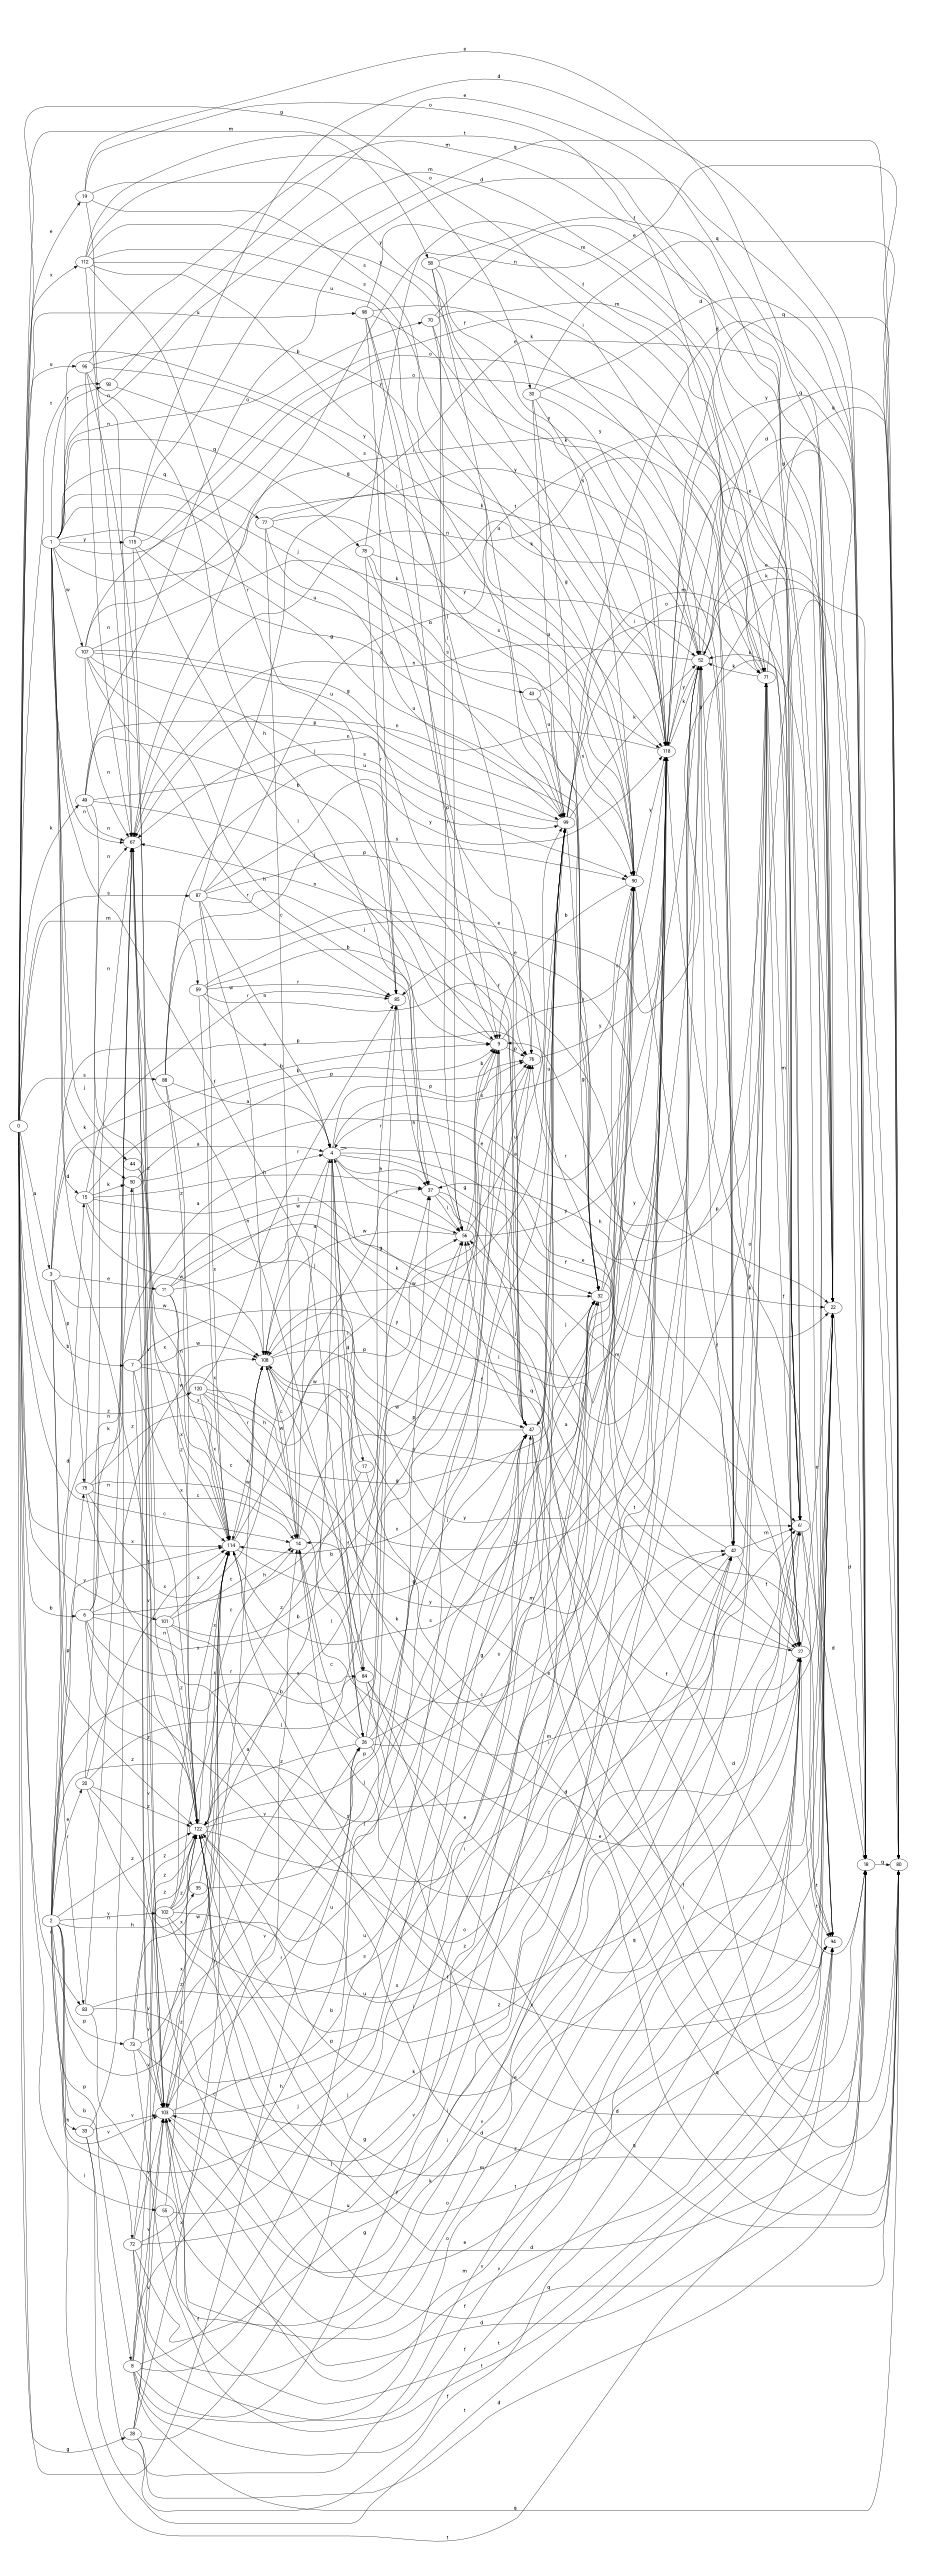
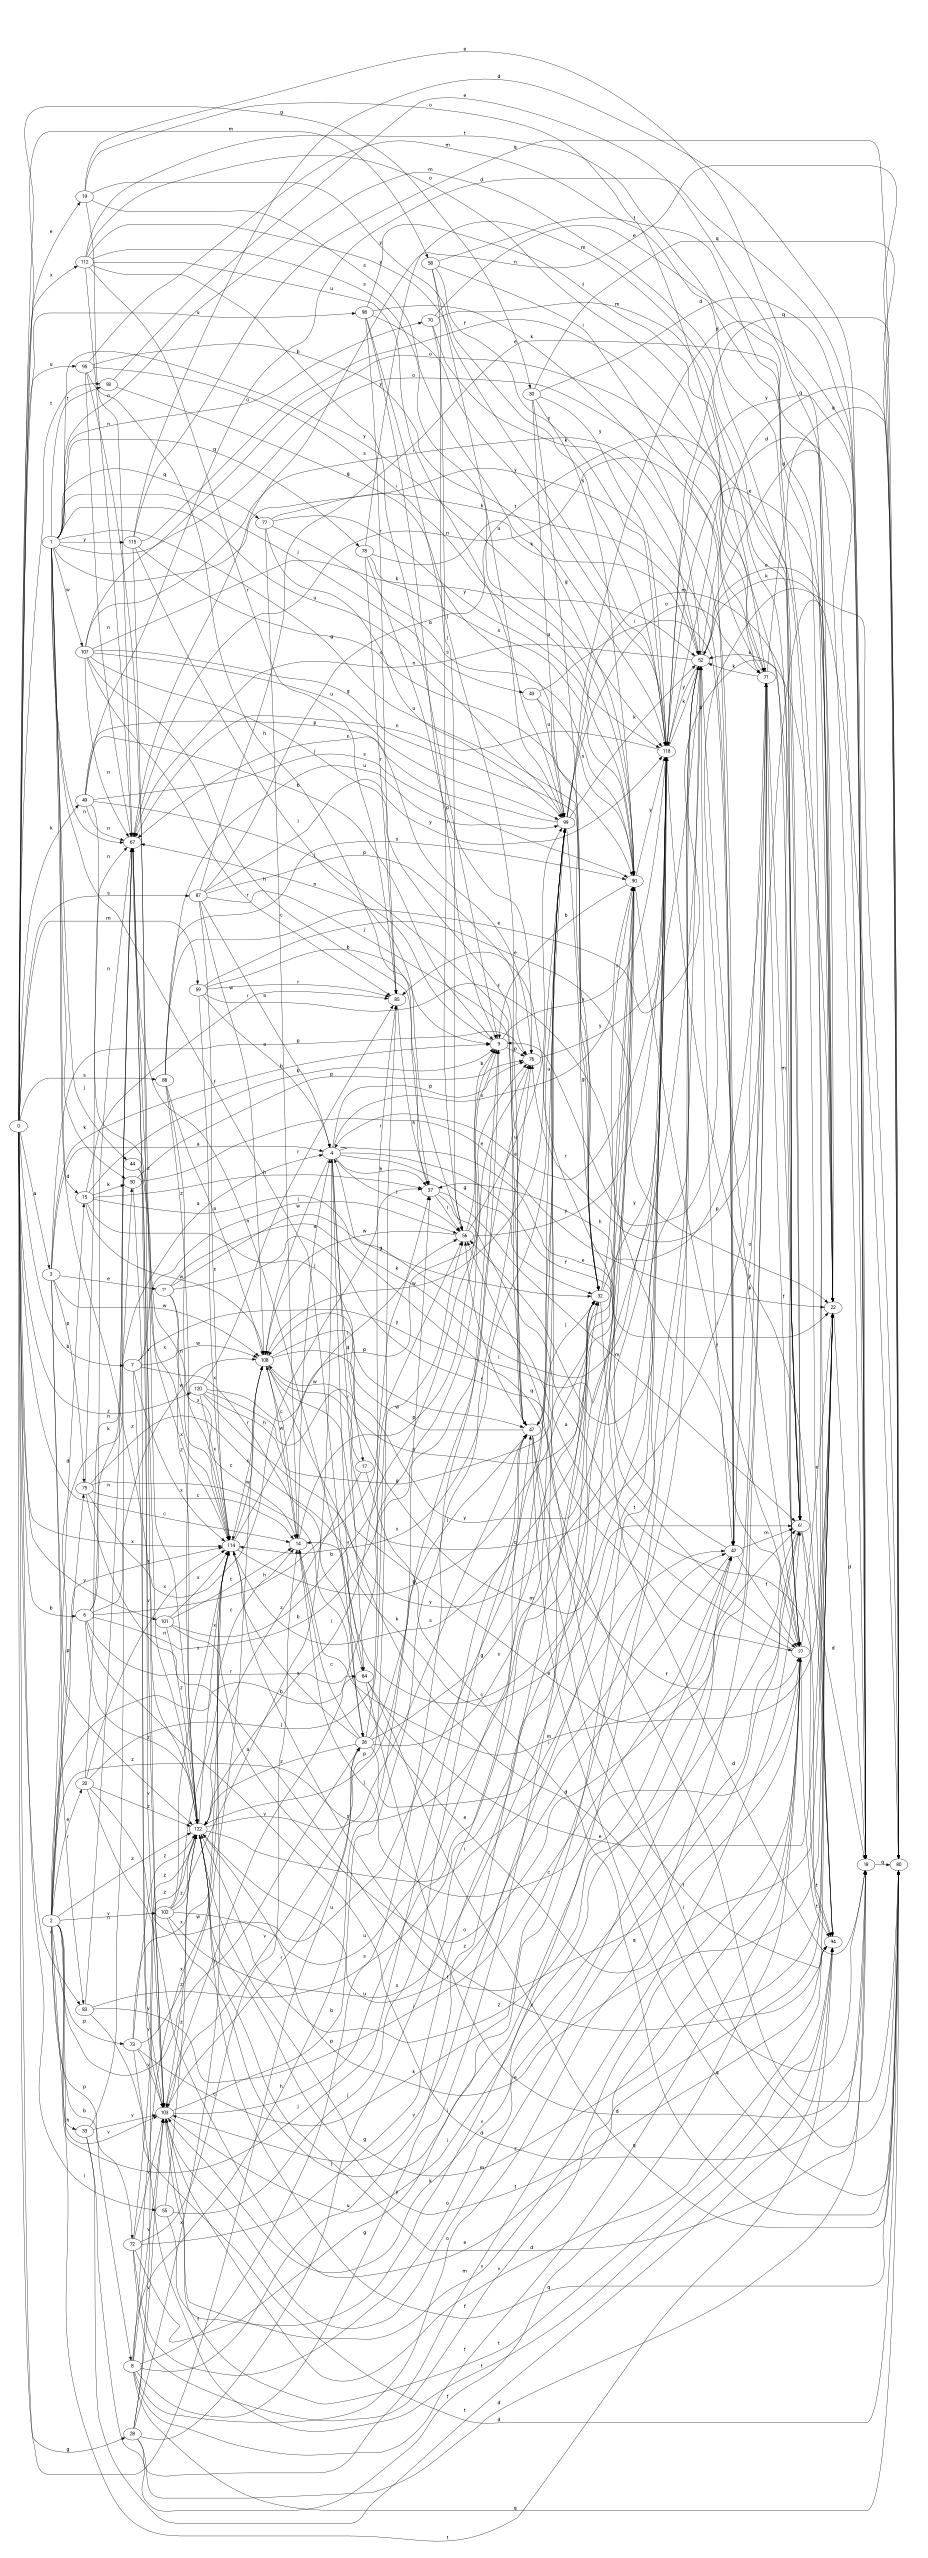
edge "88" -> "4": now "88" -> "108"
edge "9" -> "47": removed, label "j"
node "35": removed
edge "83" -> "18": now "83" -> "80"
